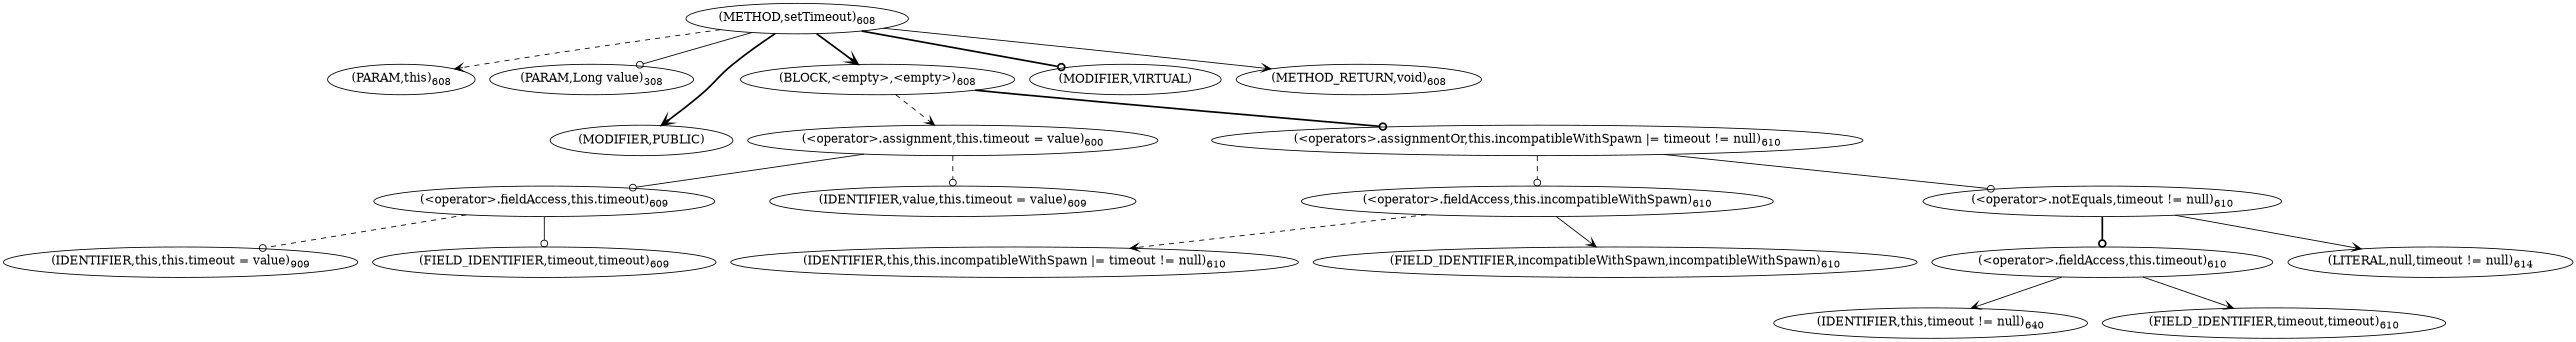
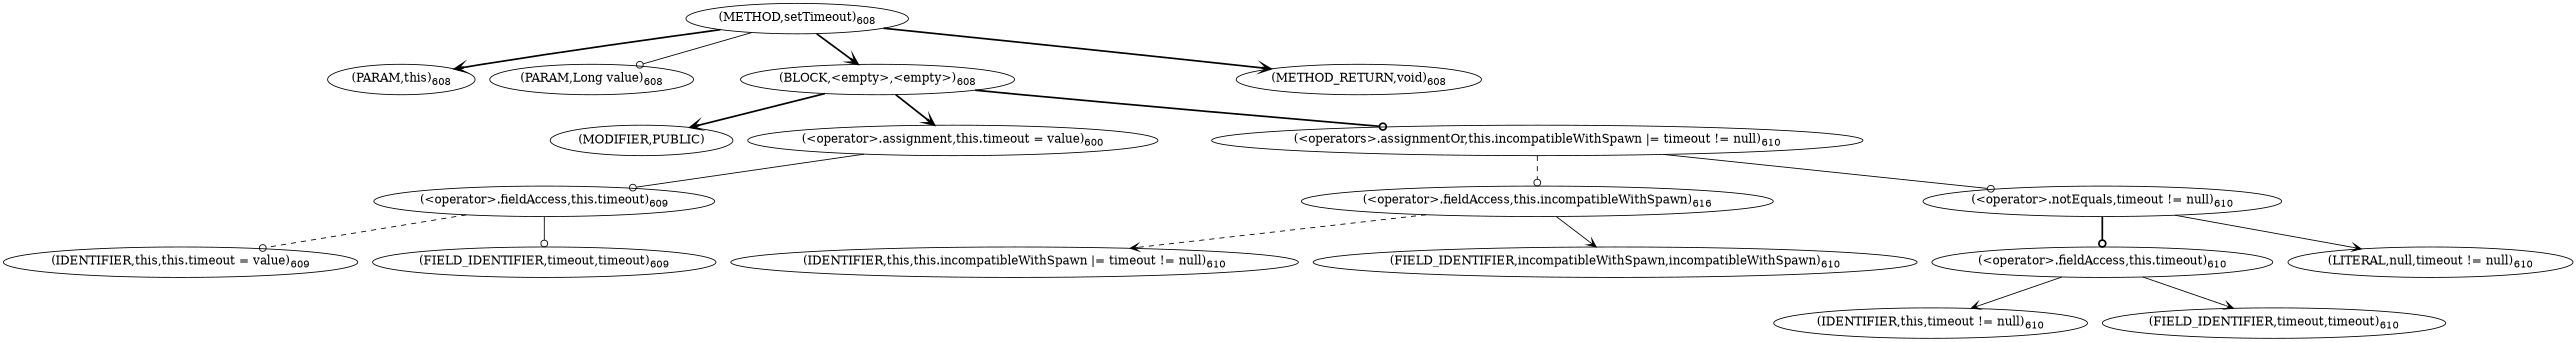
edge "(METHOD,setTimeout)" -> "(PARAM,this)": style dashed -> bold
edge "(METHOD,setTimeout)" -> "(METHOD_RETURN,void)": style solid -> bold
edge "(METHOD,setTimeout)" -> "(MODIFIER,PUBLIC)": now "(BLOCK,<empty>,<empty>)" -> "(MODIFIER,PUBLIC)"
node "(PARAM,Long value)": text "308" -> "608"
node "(MODIFIER,VIRTUAL)": removed
edge "(BLOCK,<empty>,<empty>)" -> "(<operator>.assignment,this.timeout = value)": style dashed -> bold
node "(<operator>.fieldAccess,this.incompatibleWithSpawn)": text "610" -> "616"
node "(IDENTIFIER,value,this.timeout = value)": removed
node "(IDENTIFIER,this,this.timeout = value)": text "909" -> "609"
node "(LITERAL,null,timeout != null)": text "614" -> "610"
node "(IDENTIFIER,this,timeout != null)": text "640" -> "610"
